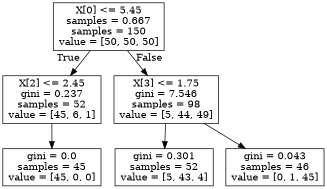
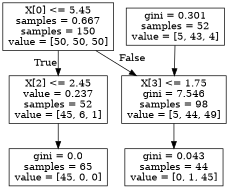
node "X[2] <= 2.45 gini = 0.237 samples = 52 value = [45, 6, 1]": label "X[2] <= 2.45 gini = 0.237 samples = 52 value = [45, 6, 1]" -> "X[2] <= 2.45 value = 0.237 samples = 52 value = [45, 6, 1]"
edge "X[3] <= 1.75 gini = 7.546 samples = 98 value = [5, 44, 49]" -> "gini = 0.301 samples = 52 value = [5, 43, 4]": reversed
node "gini = 0.0 samples = 45 value = [45, 0, 0]": label "gini = 0.0 samples = 45 value = [45, 0, 0]" -> "gini = 0.0 samples = 65 value = [45, 0, 0]"
node "gini = 0.043 samples = 46 value = [0, 1, 45]": label "gini = 0.043 samples = 46 value = [0, 1, 45]" -> "gini = 0.043 samples = 44 value = [0, 1, 45]"
